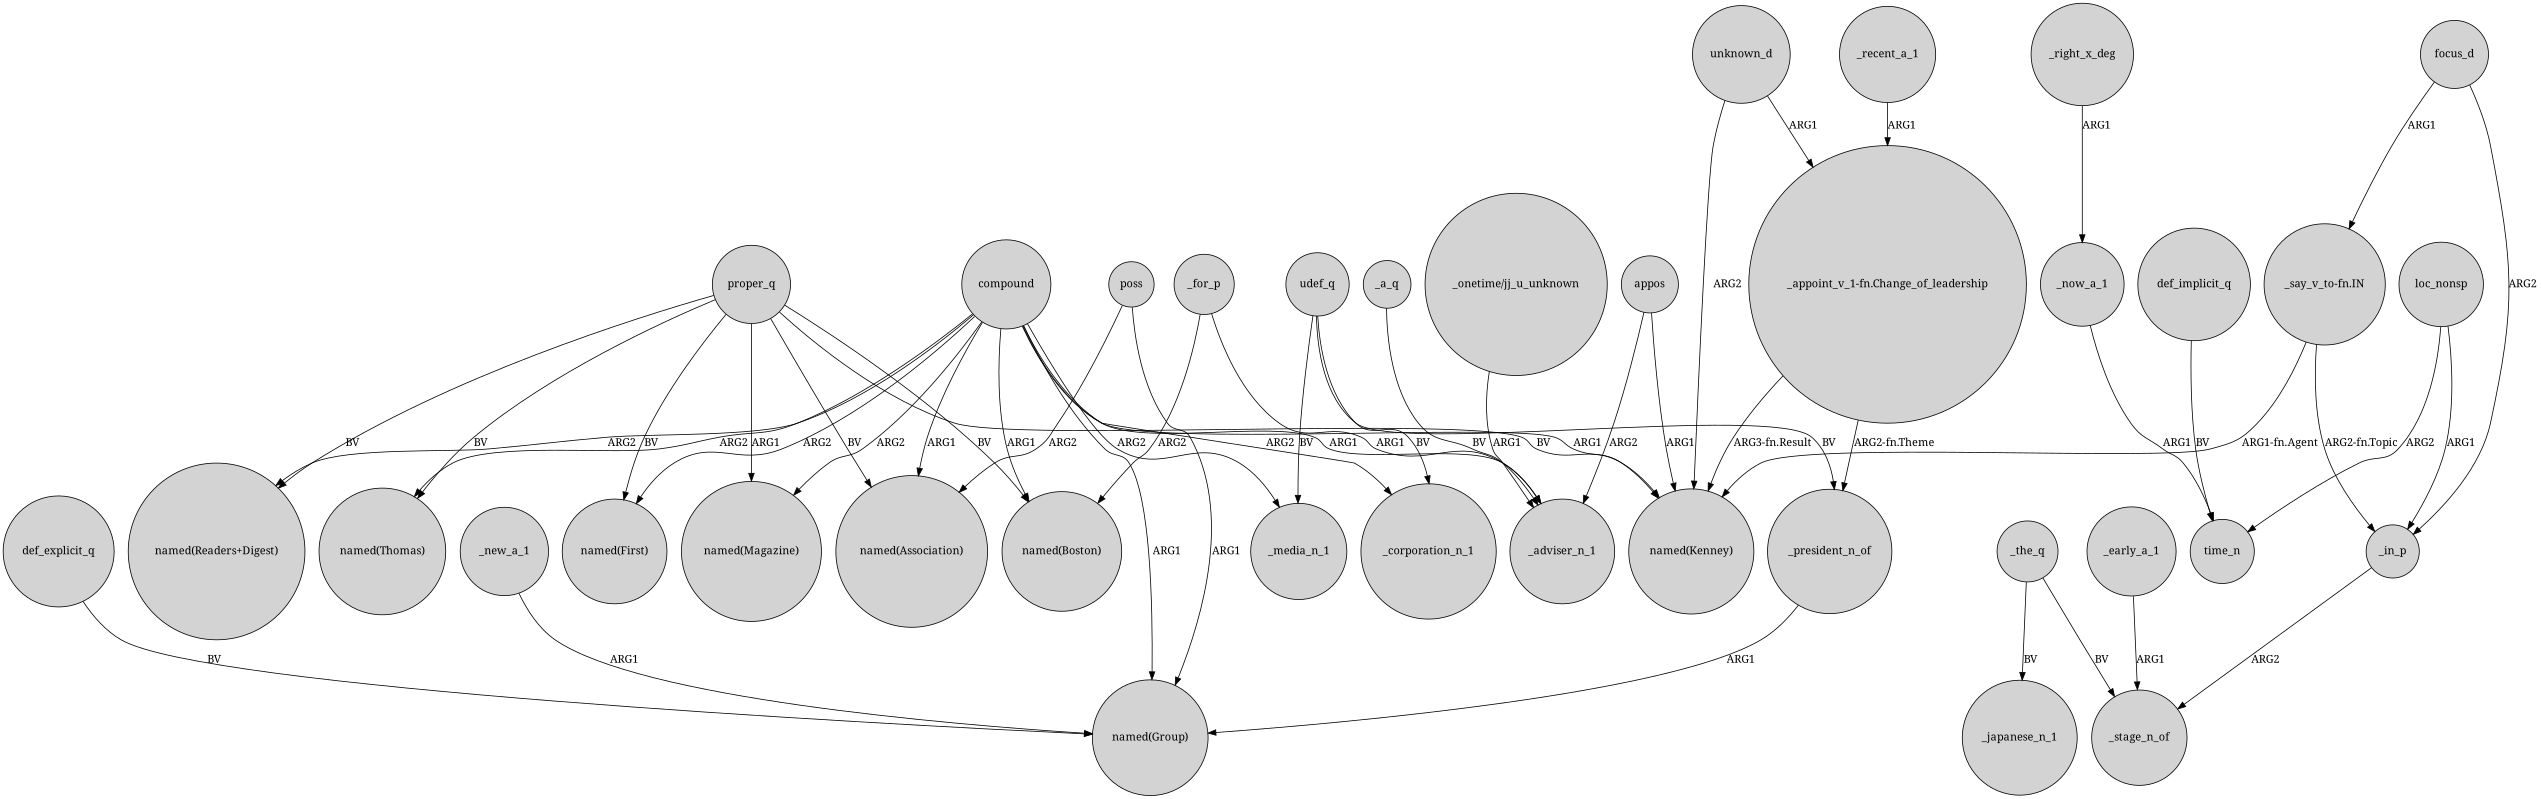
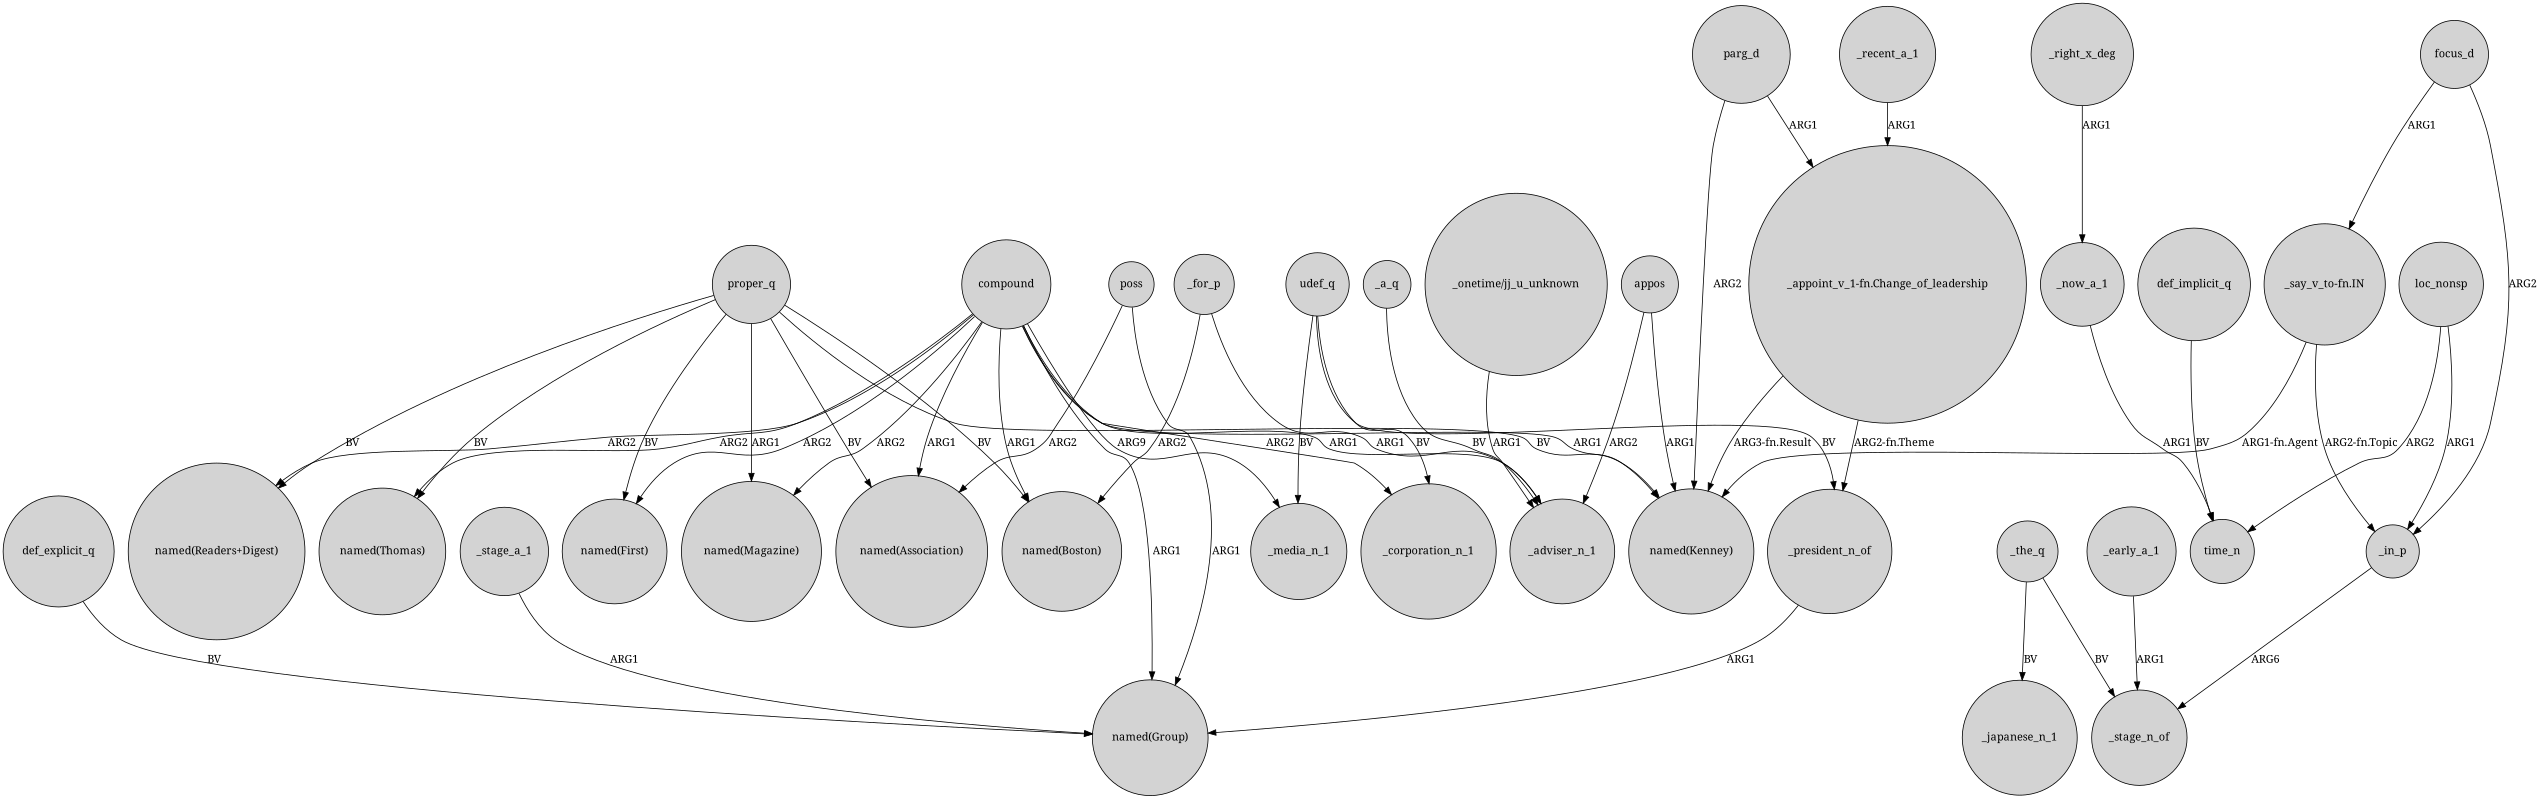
node "unknown_d": label "unknown_d" -> "parg_d"
edge "compound" -> "_media_n_1": label "ARG2" -> "ARG9"
node "_new_a_1": label "_new_a_1" -> "_stage_a_1"
edge "_in_p" -> "_stage_n_of": label "ARG2" -> "ARG6"
